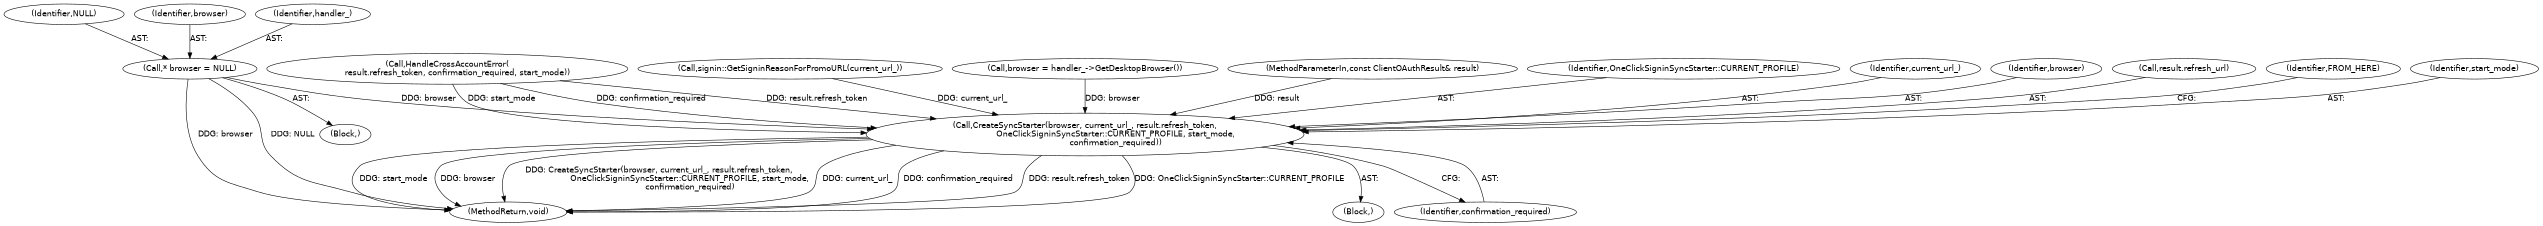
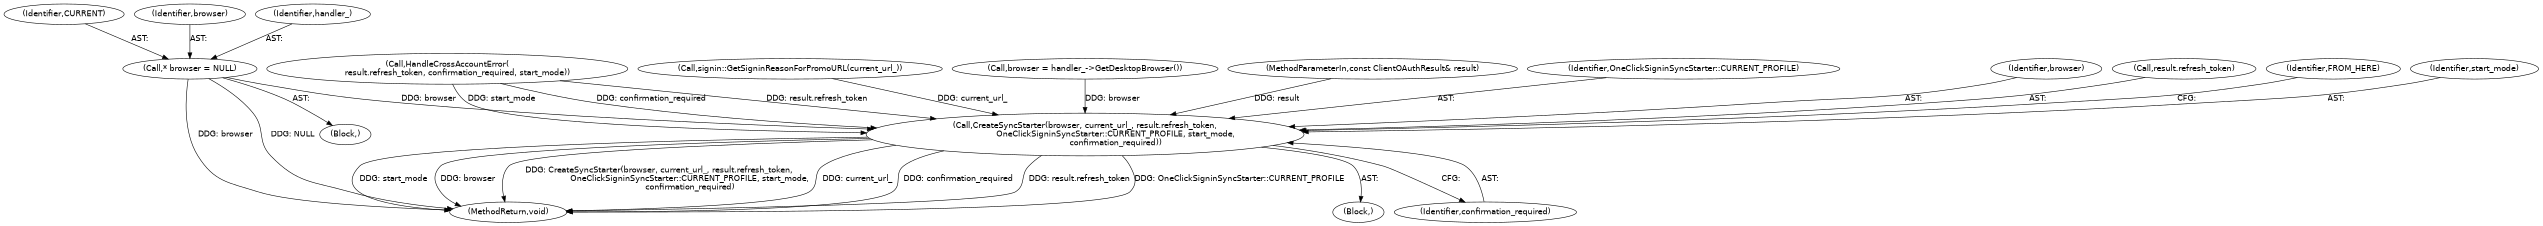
node "(Identifier,NULL)": label "(Identifier,NULL)" -> "(Identifier,CURRENT)"
node "(Identifier,current_url_)": removed
node "(Call,result.refresh_url)": label "(Call,result.refresh_url)" -> "(Call,result.refresh_token)"
